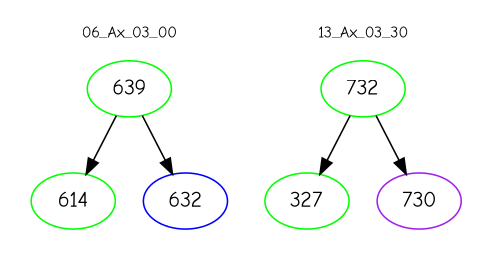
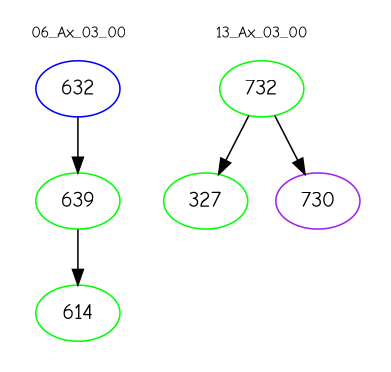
cluster "13_Ax_03_30": label "13_Ax_03_30" -> "13_Ax_03_00"
edge "639" -> "632": reversed
